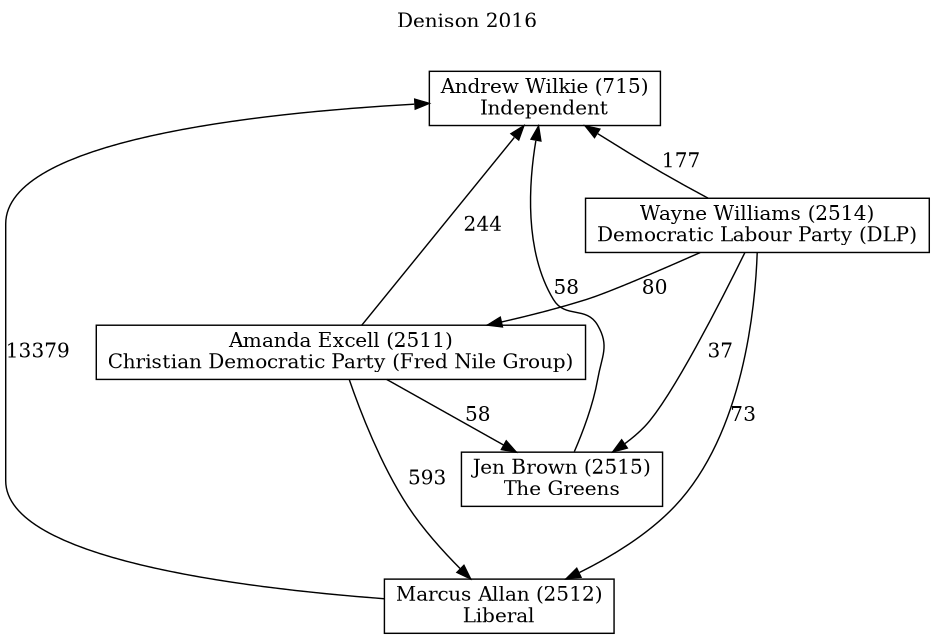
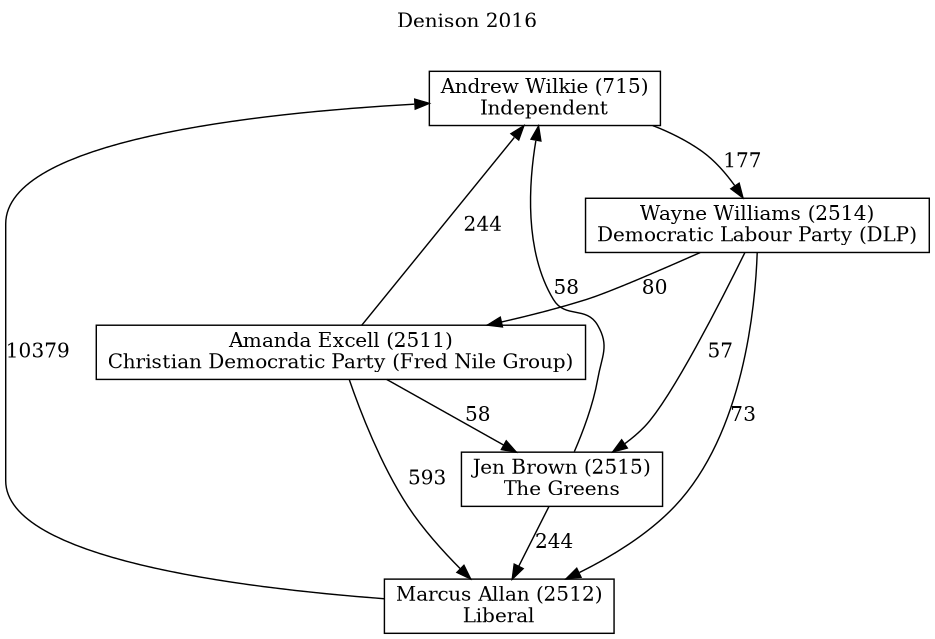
edge "Wayne Williams (2514) Democratic Labour Party (DLP)" -> "Andrew Wilkie (715) Independent": reversed
edge "Marcus Allan (2512) Liberal" -> "Andrew Wilkie (715) Independent": label "13379" -> "10379"
edge "Wayne Williams (2514) Democratic Labour Party (DLP)" -> "Jen Brown (2515) The Greens": label "37" -> "57"
edge "Jen Brown (2515) The Greens" -> "Marcus Allan (2512) Liberal": added, label "244"
